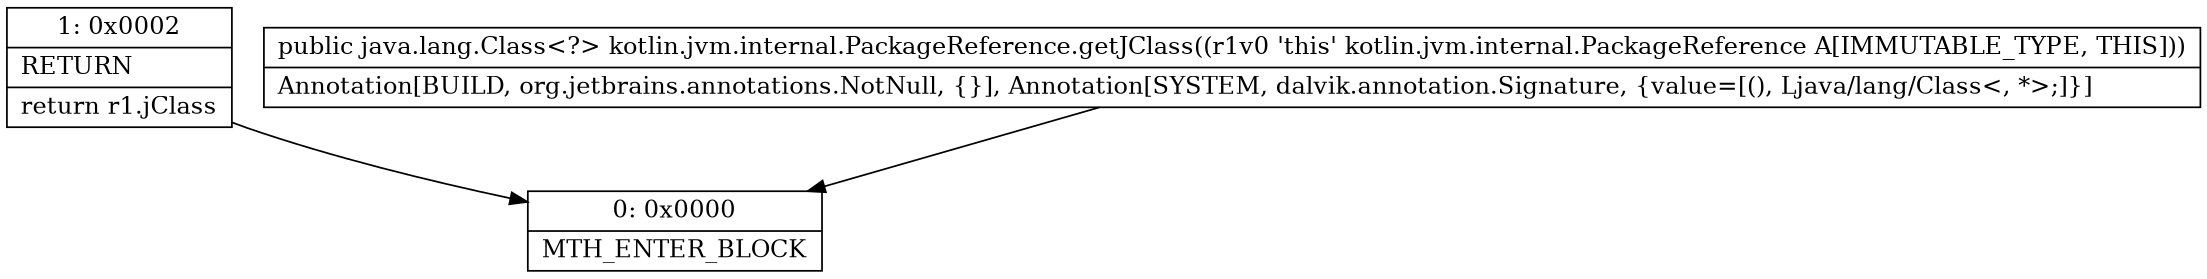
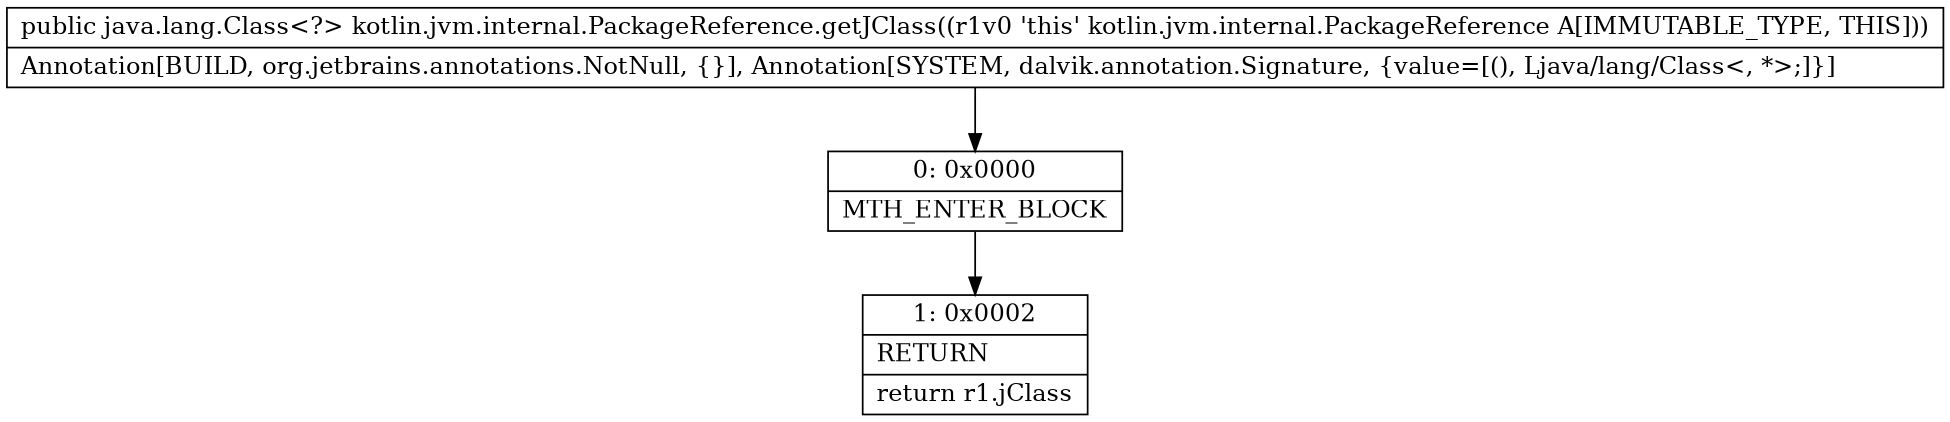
edge "1: 0x0002" -> "0: 0x0000": reversed
